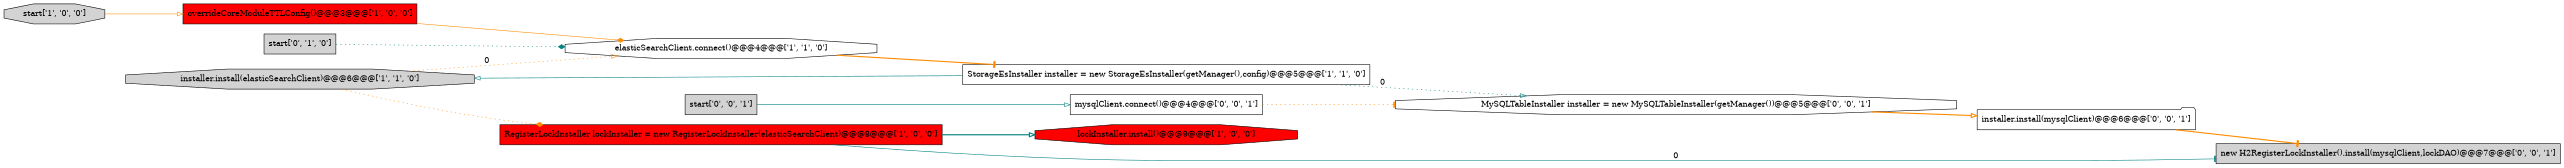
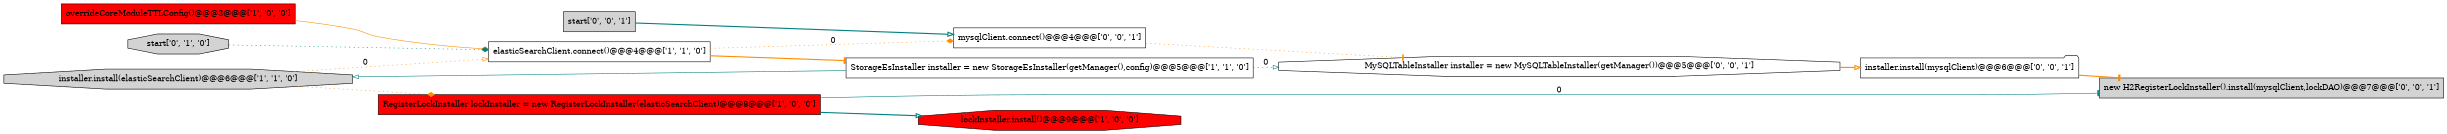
node "start['1', '0', '0']": removed
node "start['0', '1', '0']": shape box -> octagon
edge "elasticSearchClient.connect()@@@4@@@['1', '1', '0']" -> "mysqlClient.connect()@@@4@@@['0', '0', '1']": added, label "0"
node "elasticSearchClient.connect()@@@4@@@['1', '1', '0']": shape octagon -> box
edge "start['0', '0', '1']" -> "mysqlClient.connect()@@@4@@@['0', '0', '1']": style solid -> bold
